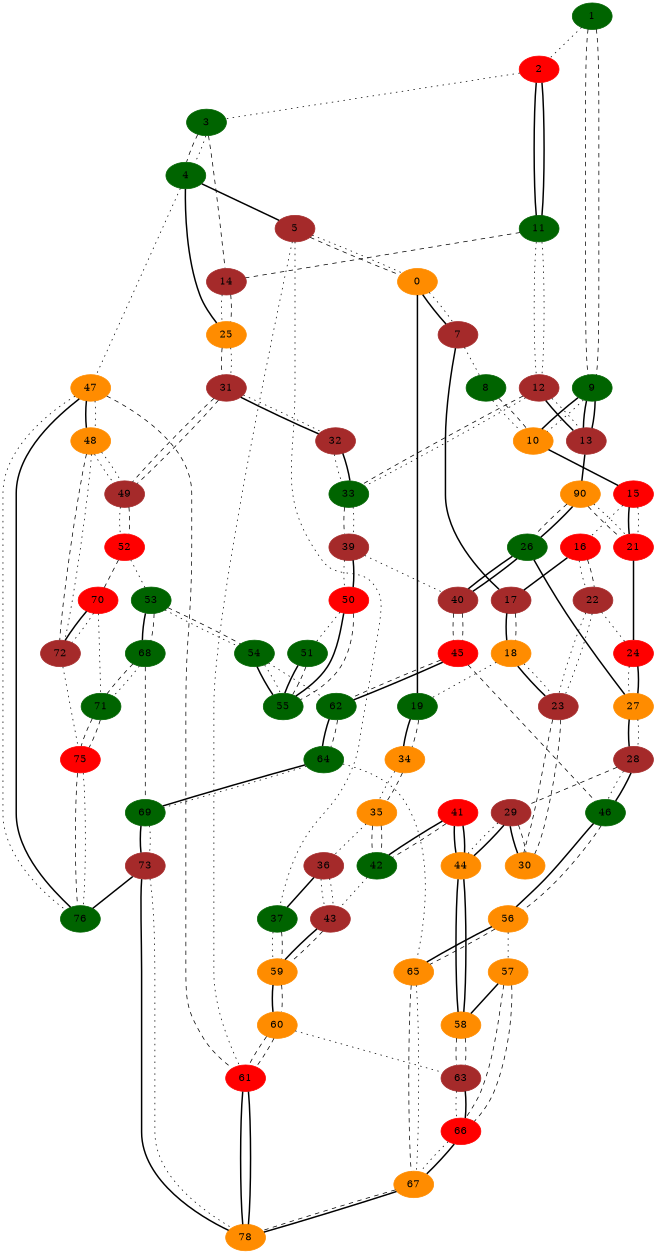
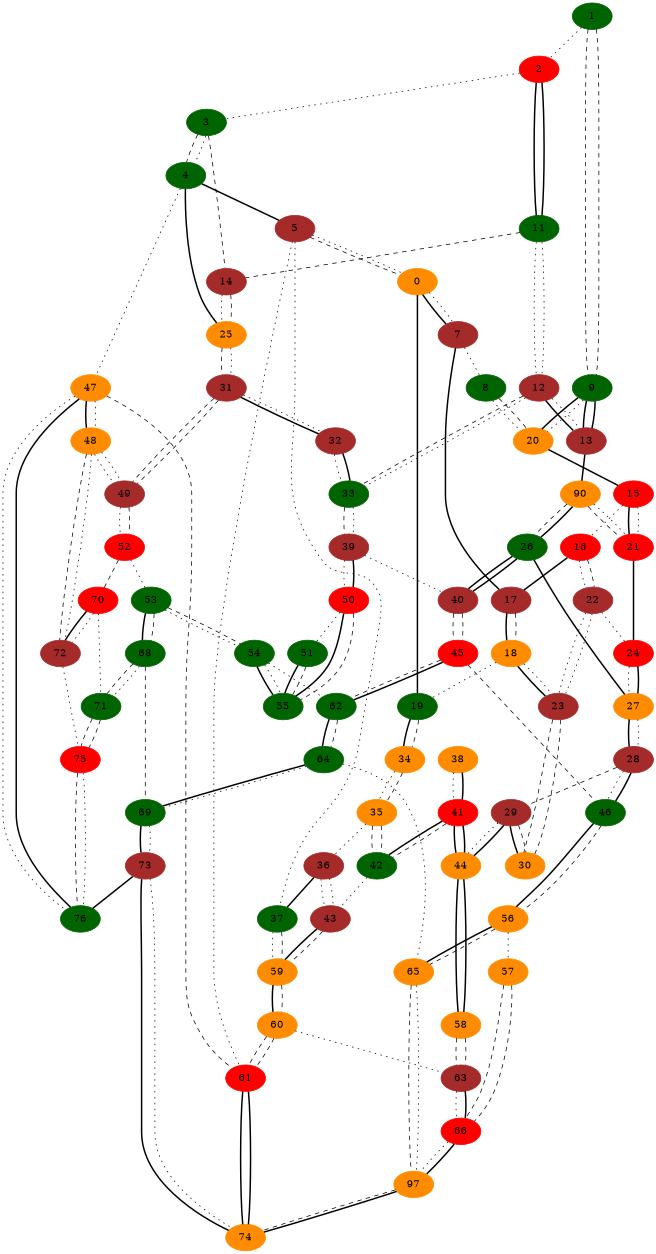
node "10": label "10" -> "20"
node "38": added
edge "57" -- "58": removed
node "67": label "67" -> "97"
node "78": label "78" -> "74"
